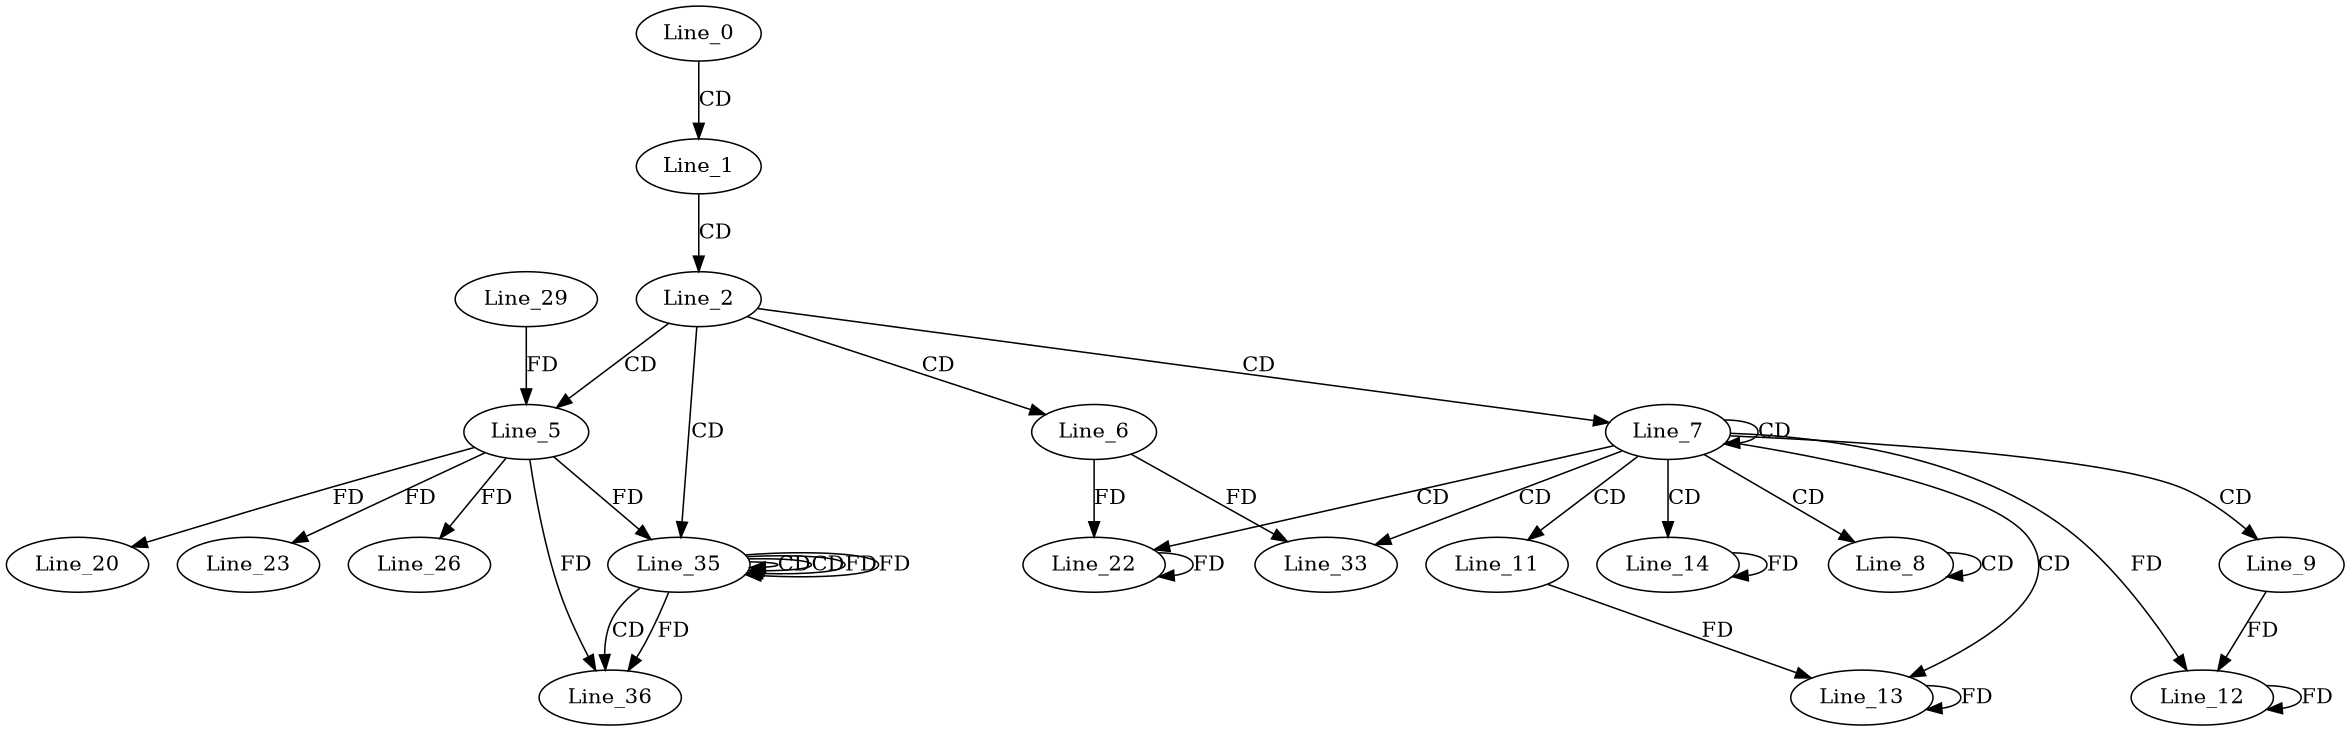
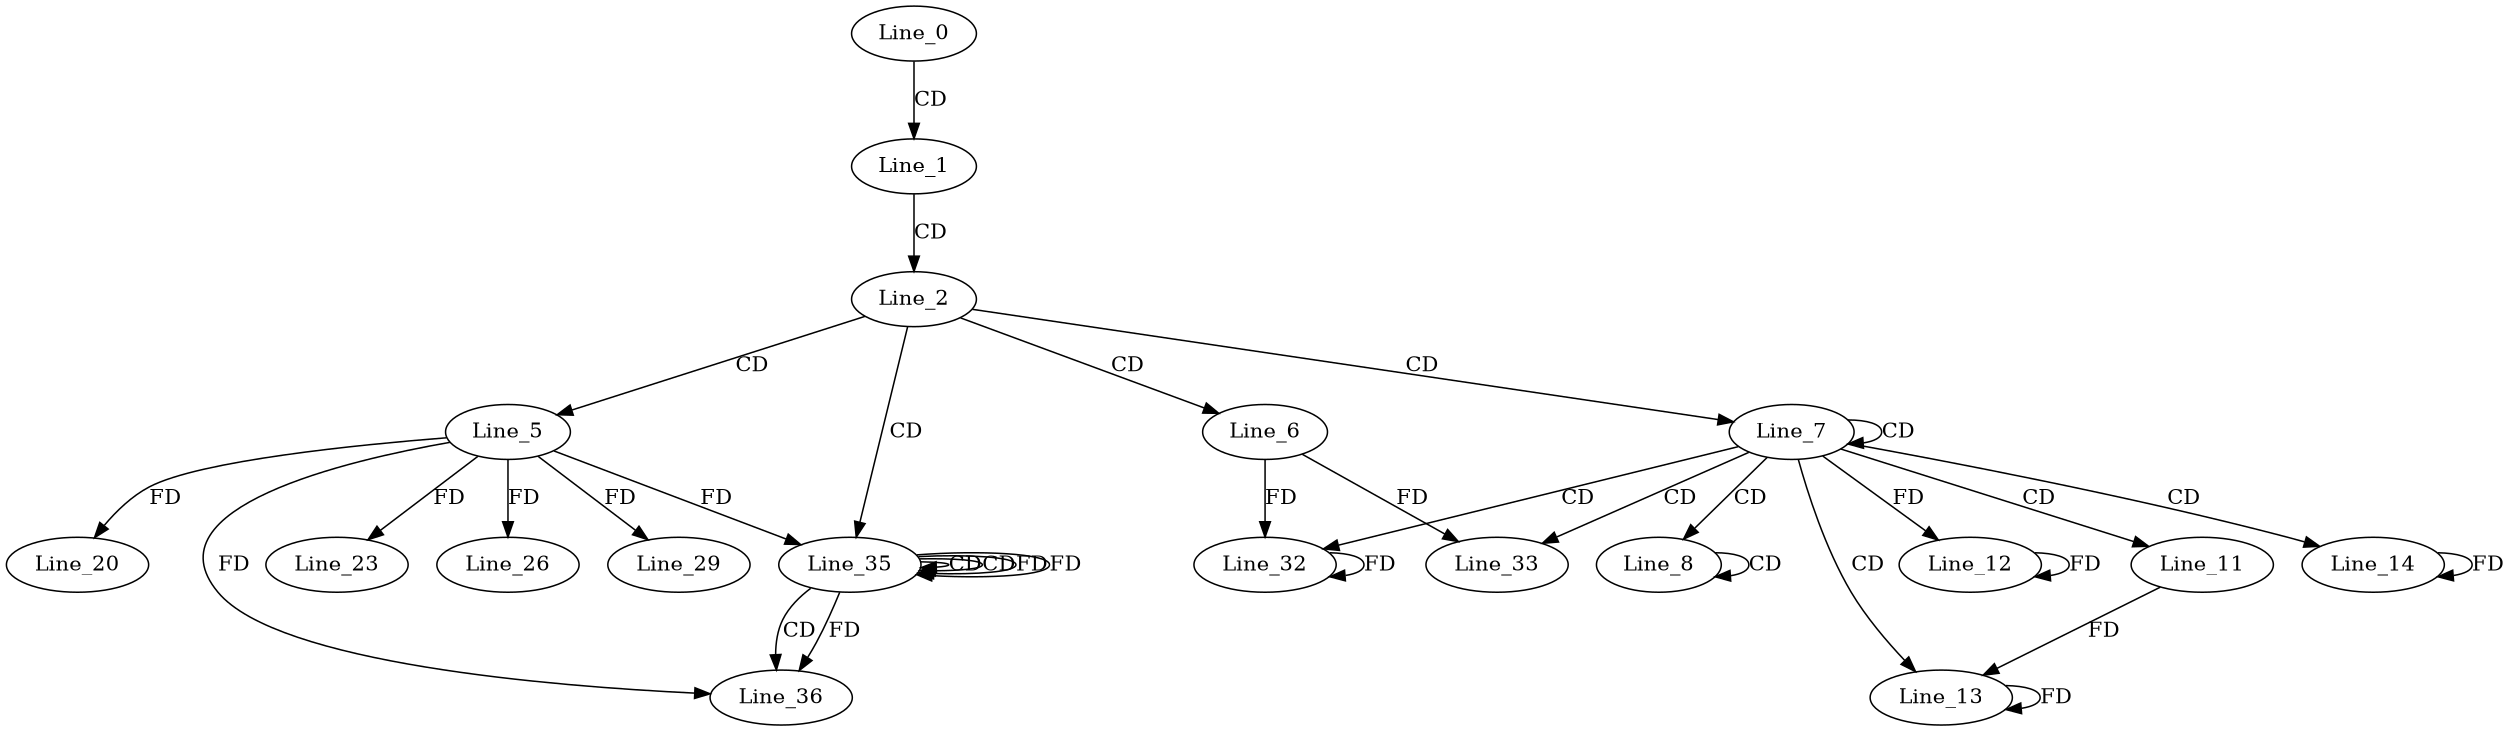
edge "Line_29" -> "Line_5": reversed
node "Line_22": label "Line_22" -> "Line_32"
node "Line_9": removed
